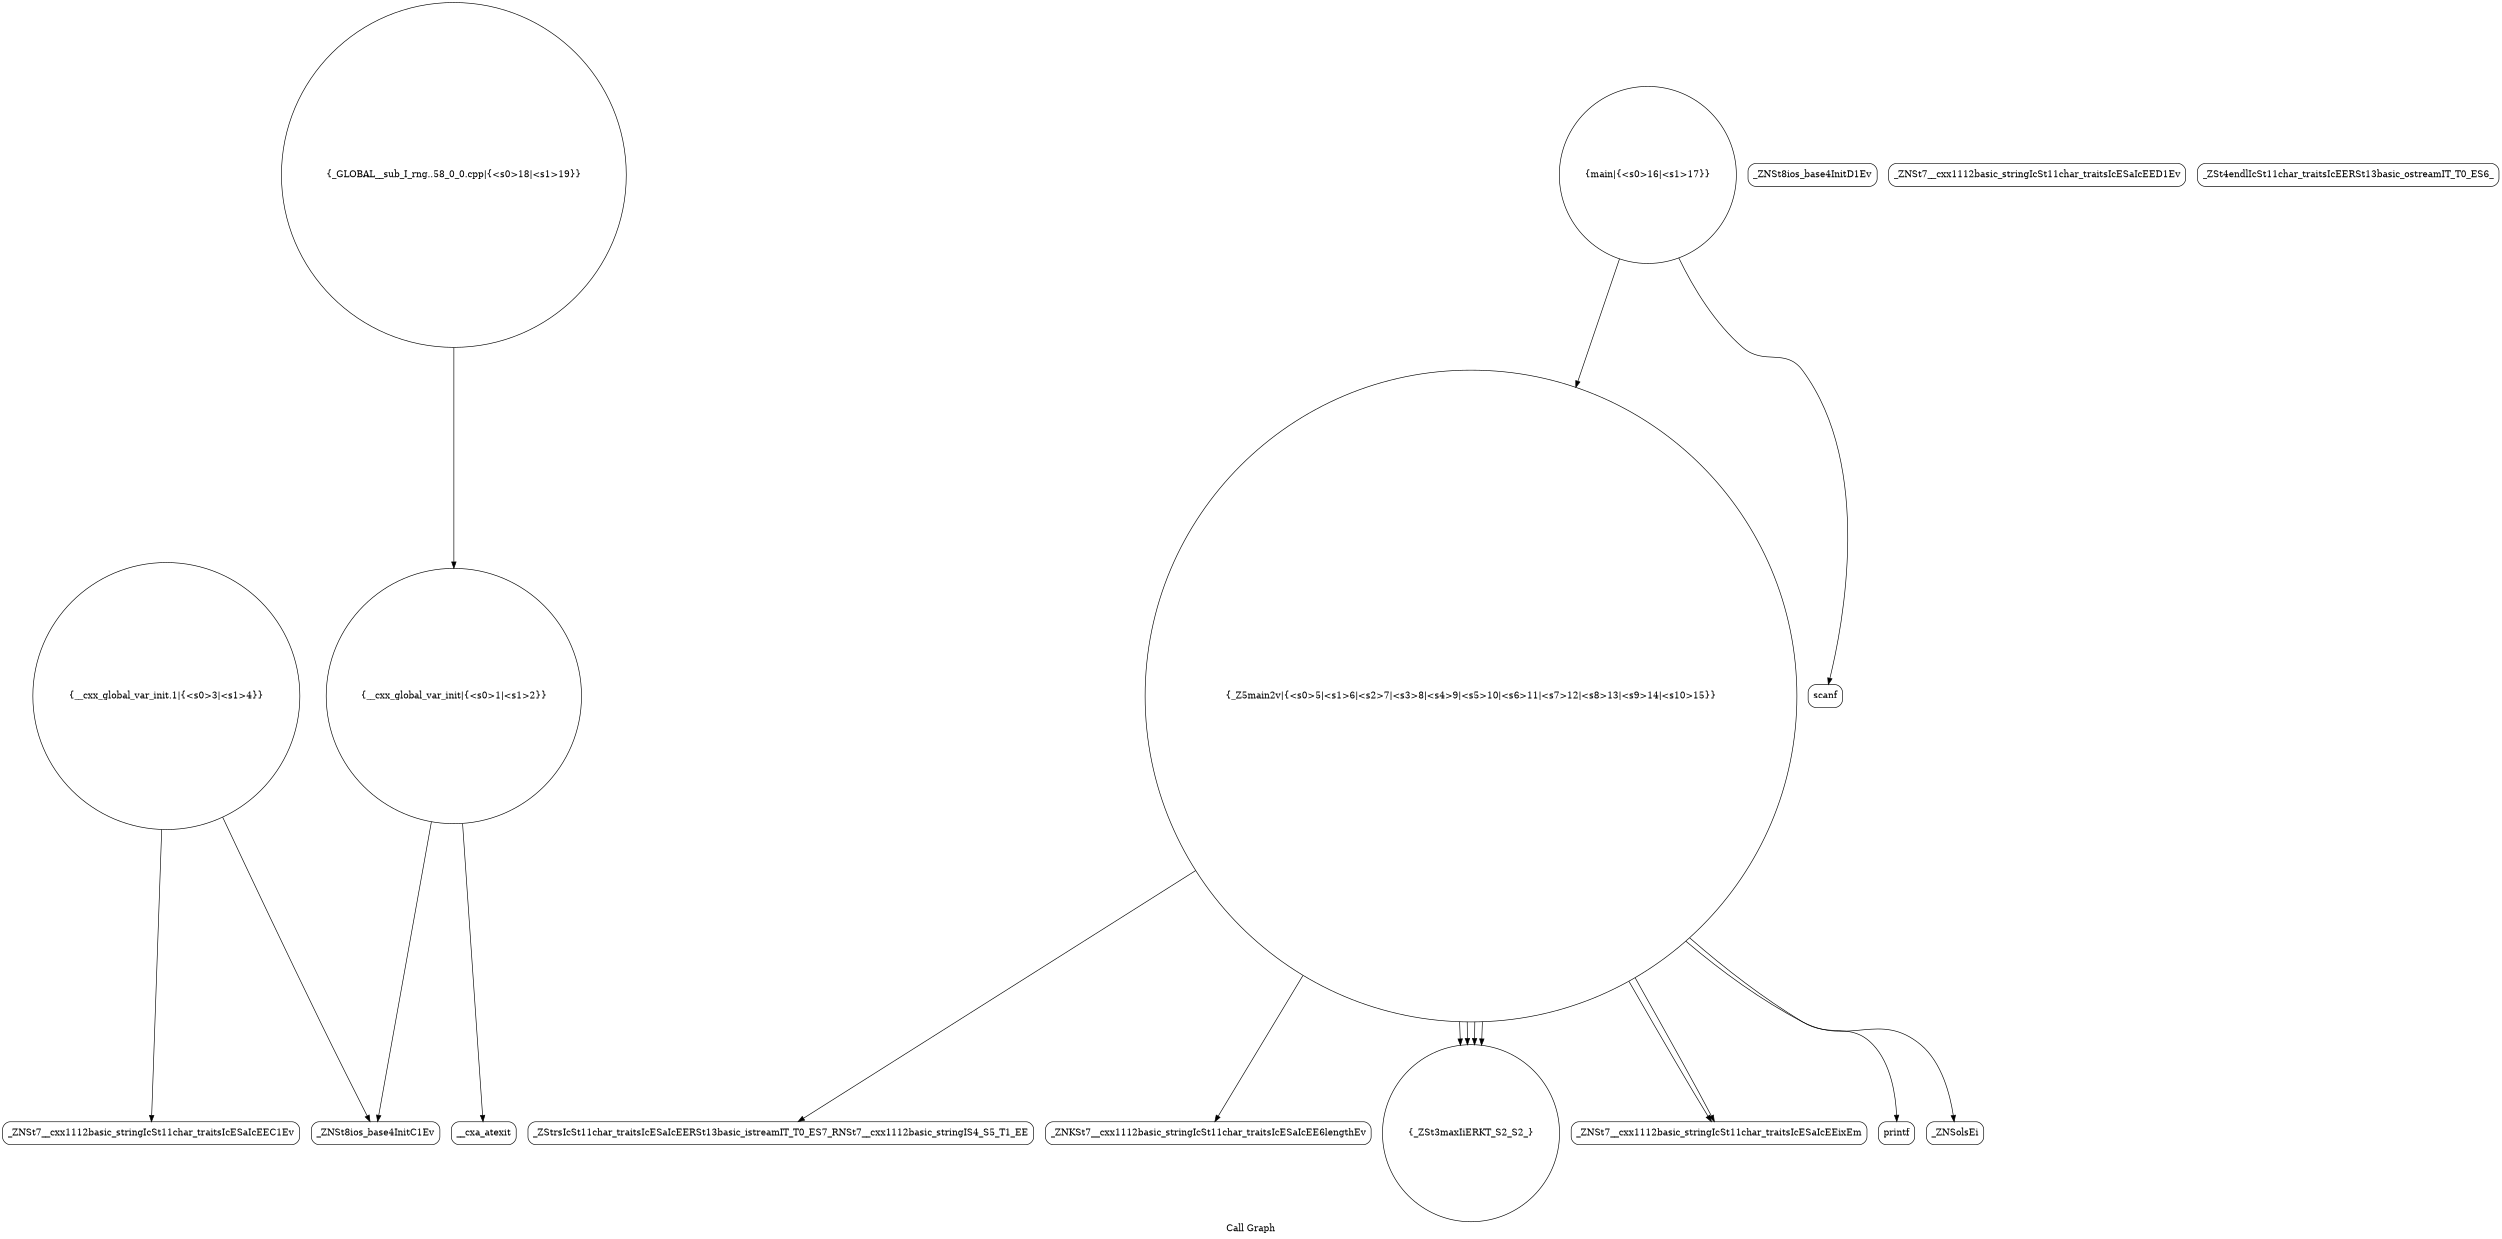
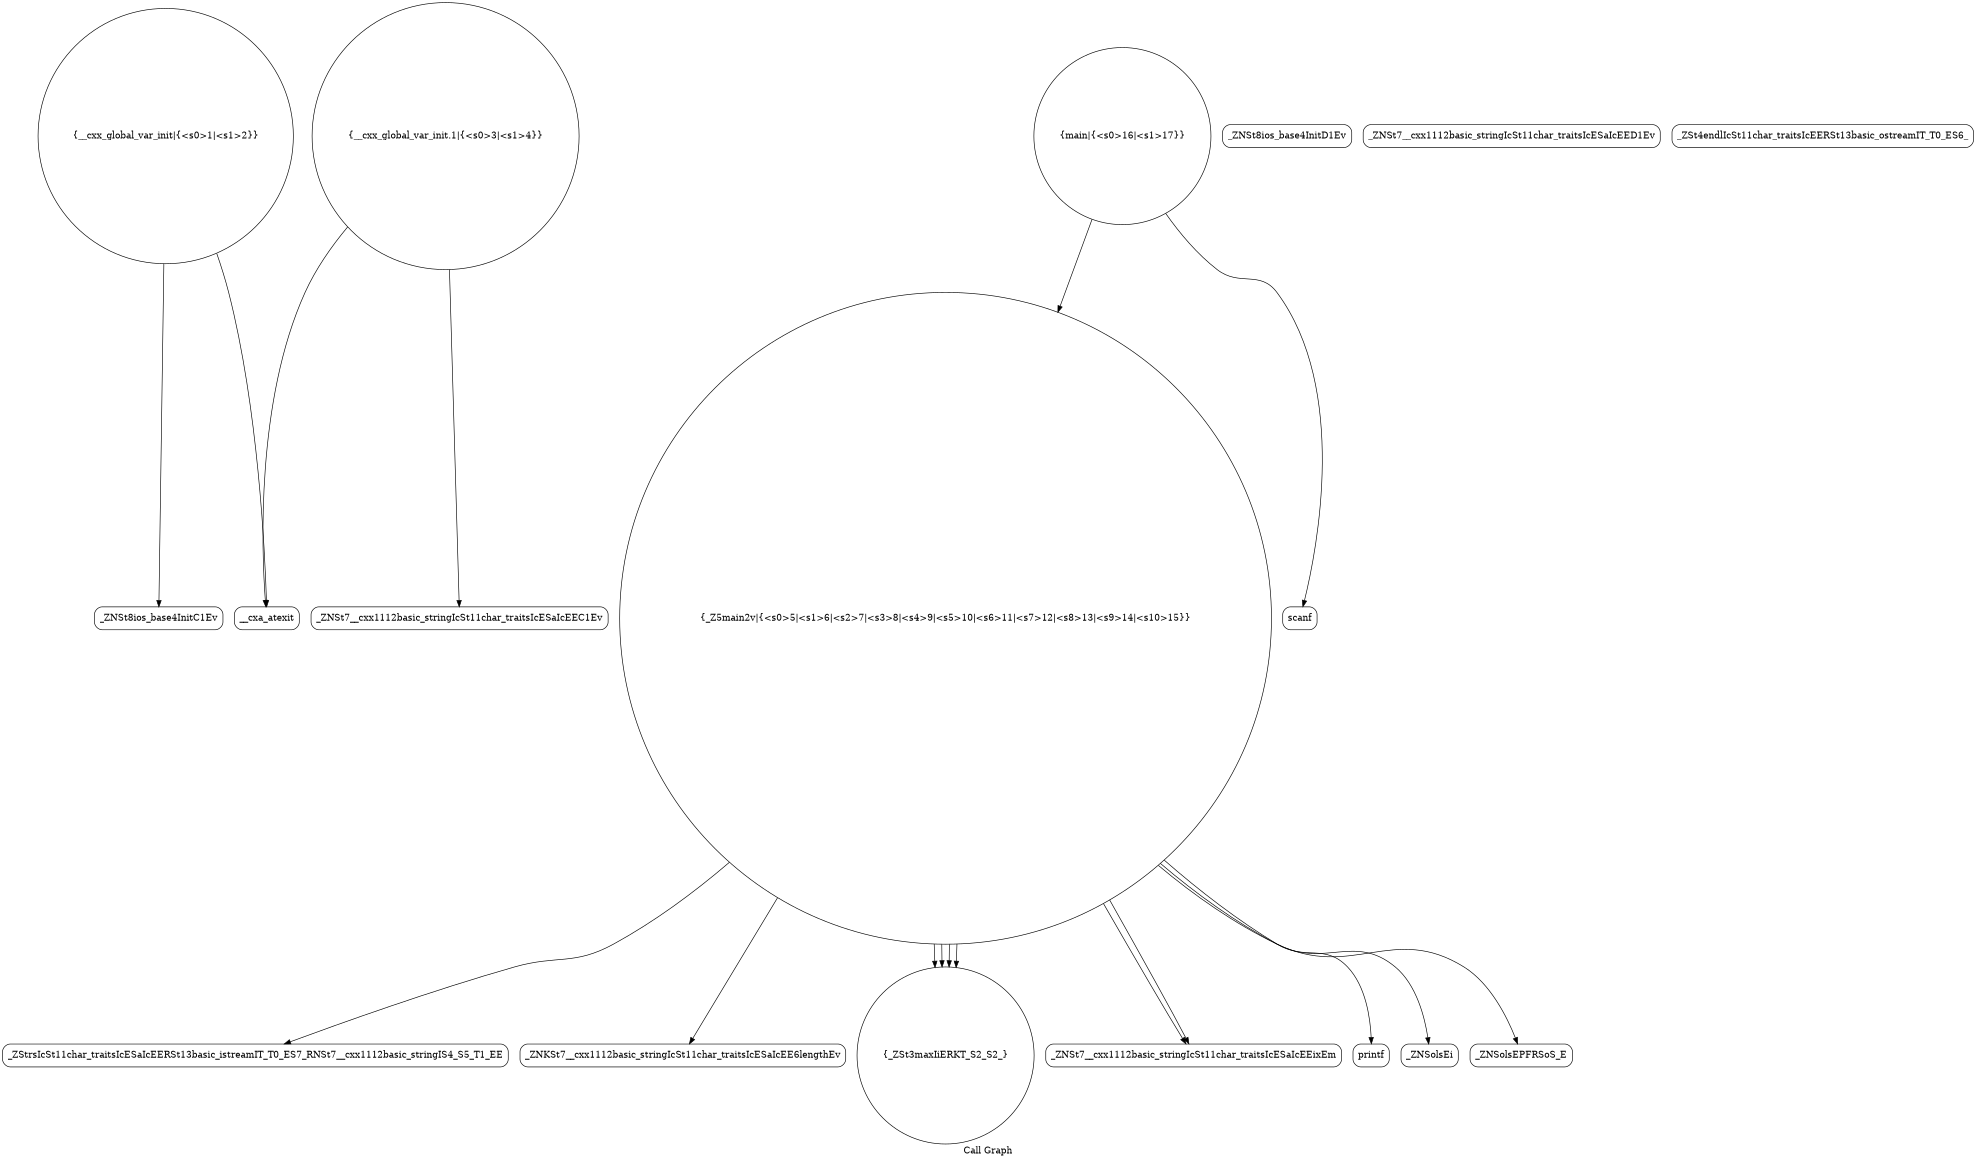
node "{_GLOBAL__sub_I_rng..58_0_0.cpp|{<s0>18|<s1>19}}": removed
edge "{__cxx_global_var_init.1|{<s0>3|<s1>4}}" -> "_ZNSt8ios_base4InitC1Ev": now "{__cxx_global_var_init.1|{<s0>3|<s1>4}}" -> "__cxa_atexit"
node "_ZNSolsEPFRSoS_E": added
